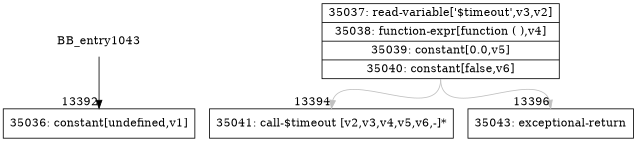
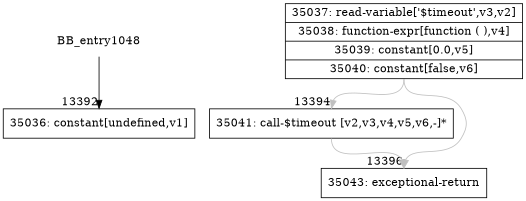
node "BB_entry1043": label "BB_entry1043" -> "BB_entry1048"
edge "35041: call-$timeout [v2,v3,v4,v5,v6,-]*" -> "35043: exceptional-return": added
